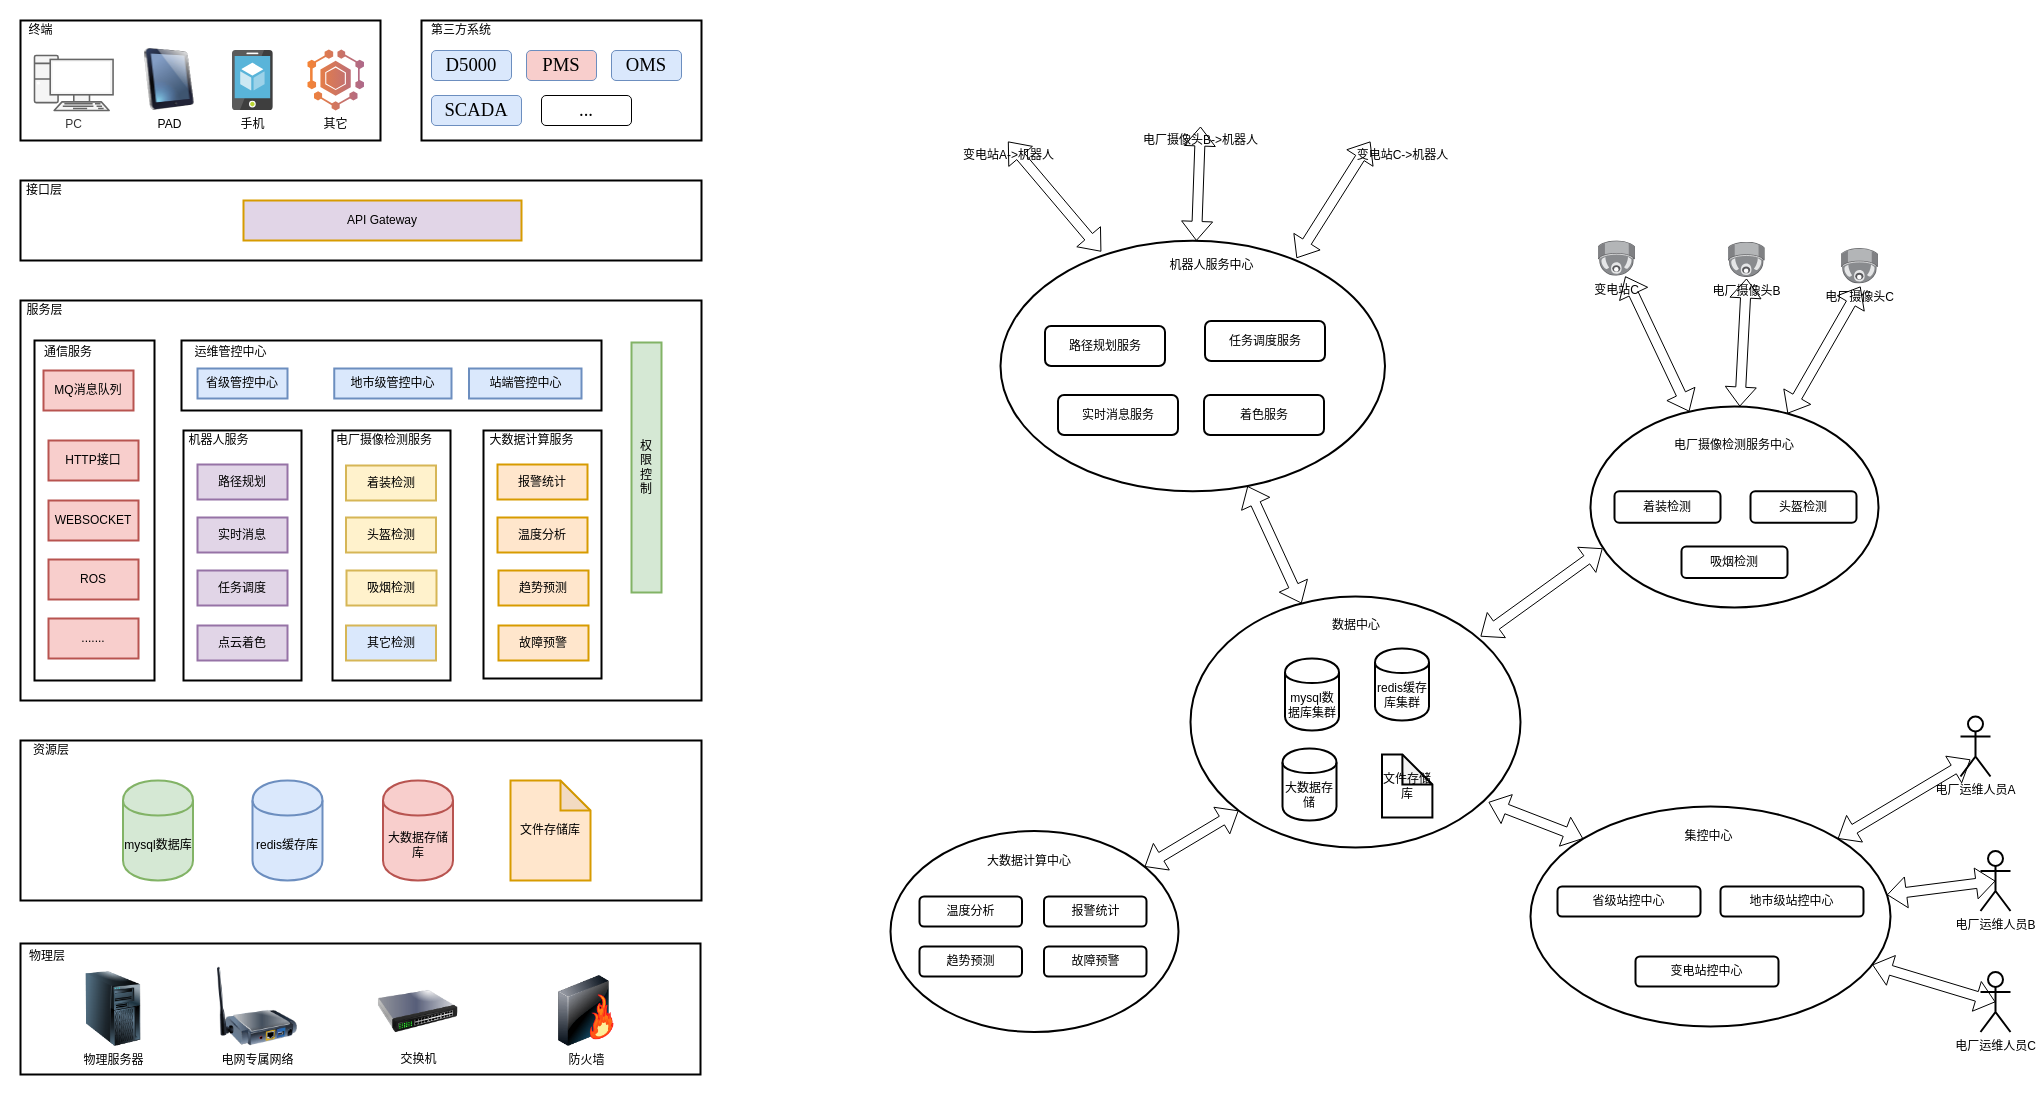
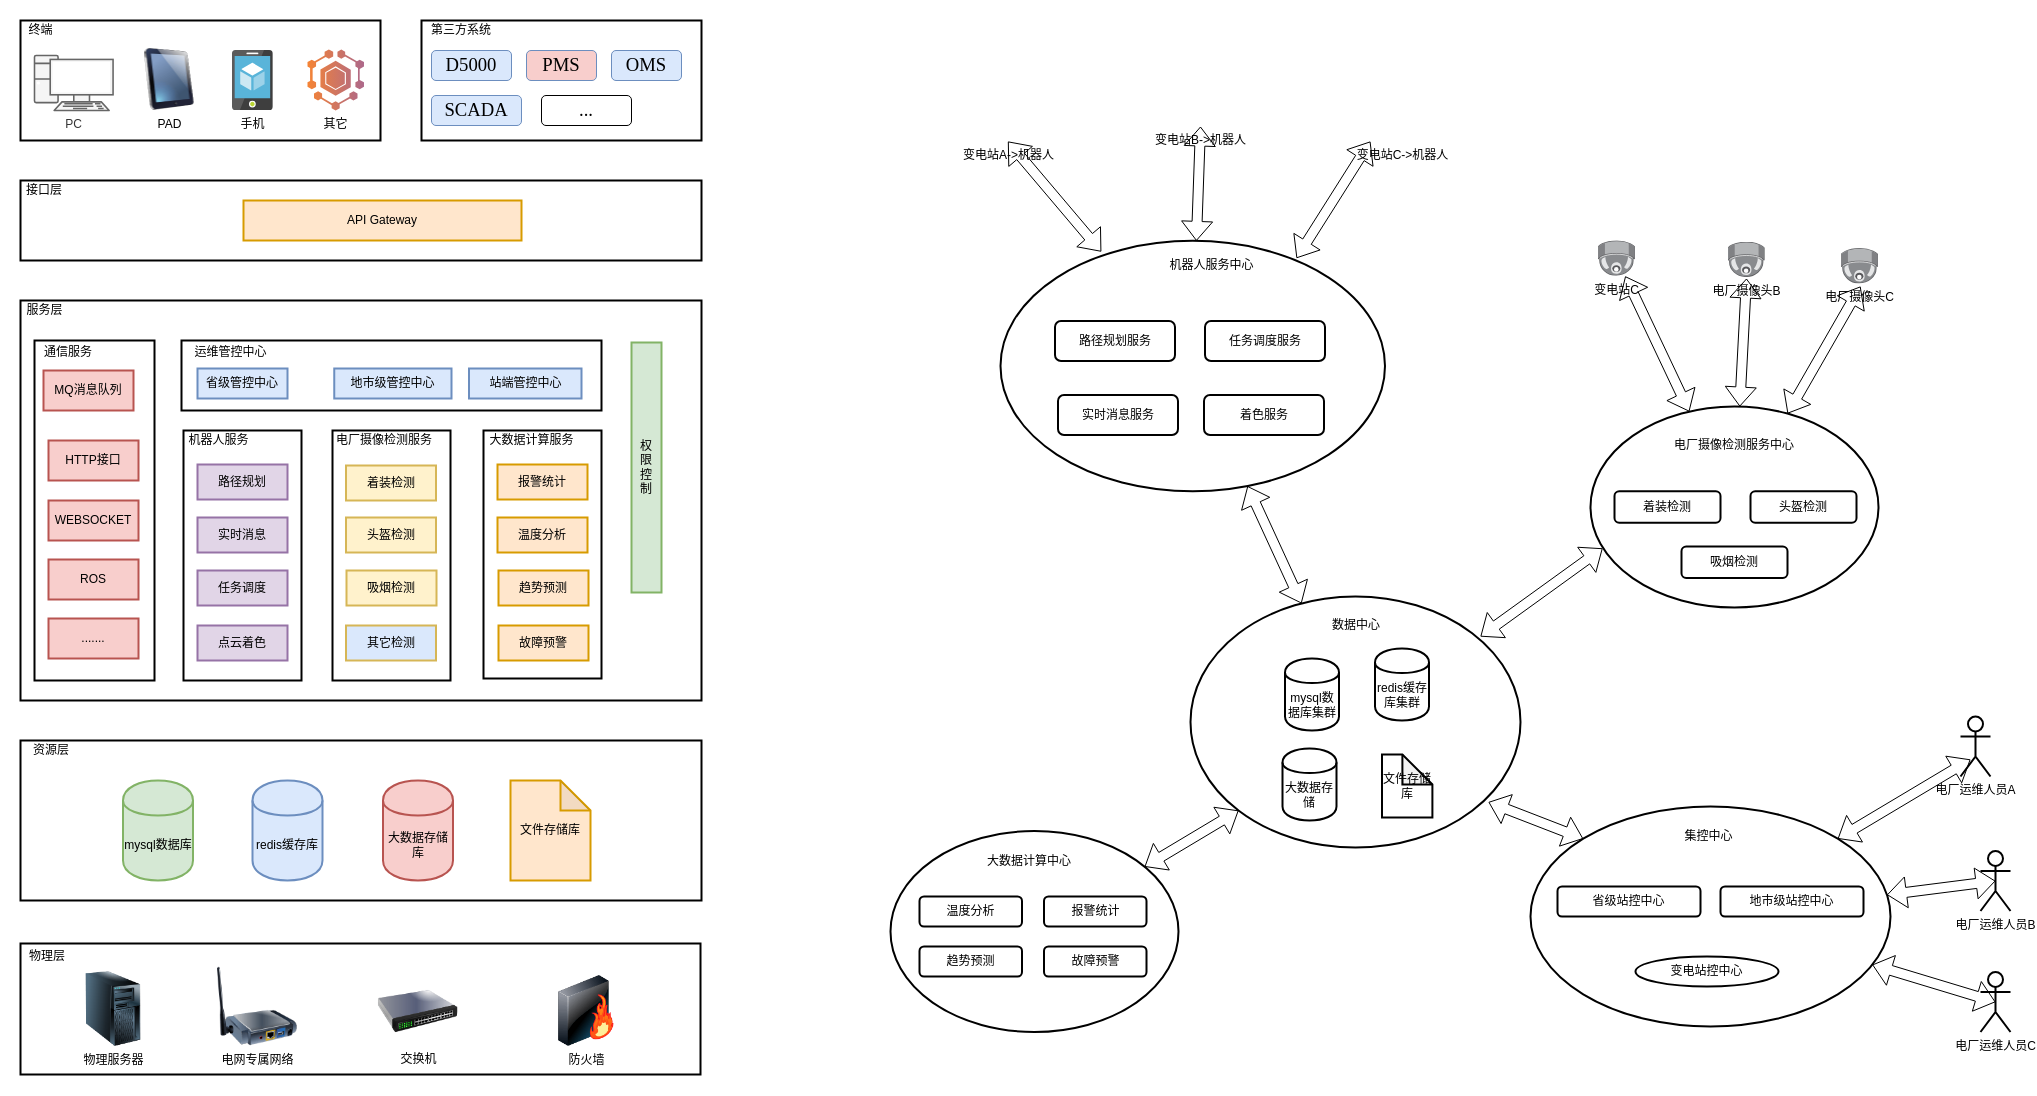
node "电厂摄像头B->机器人": label "电厂摄像头B->机器人" -> "变电站B->机器人"
node "API Gateway": fillcolor #e1d5e7 -> #ffe6cc
node "路径规划服务": moved (1105, 346) -> (1115, 341)
node "变电站控中心": shape rounded rectangle -> ellipse
